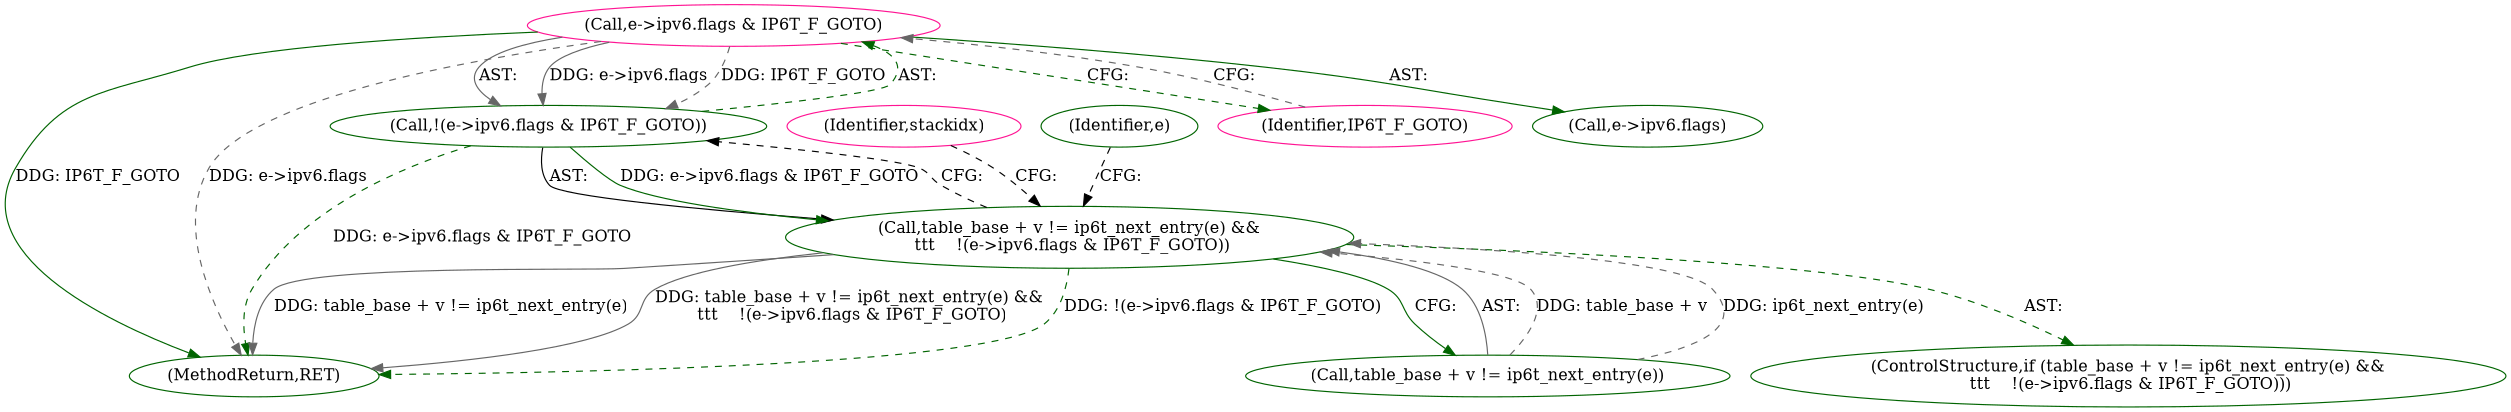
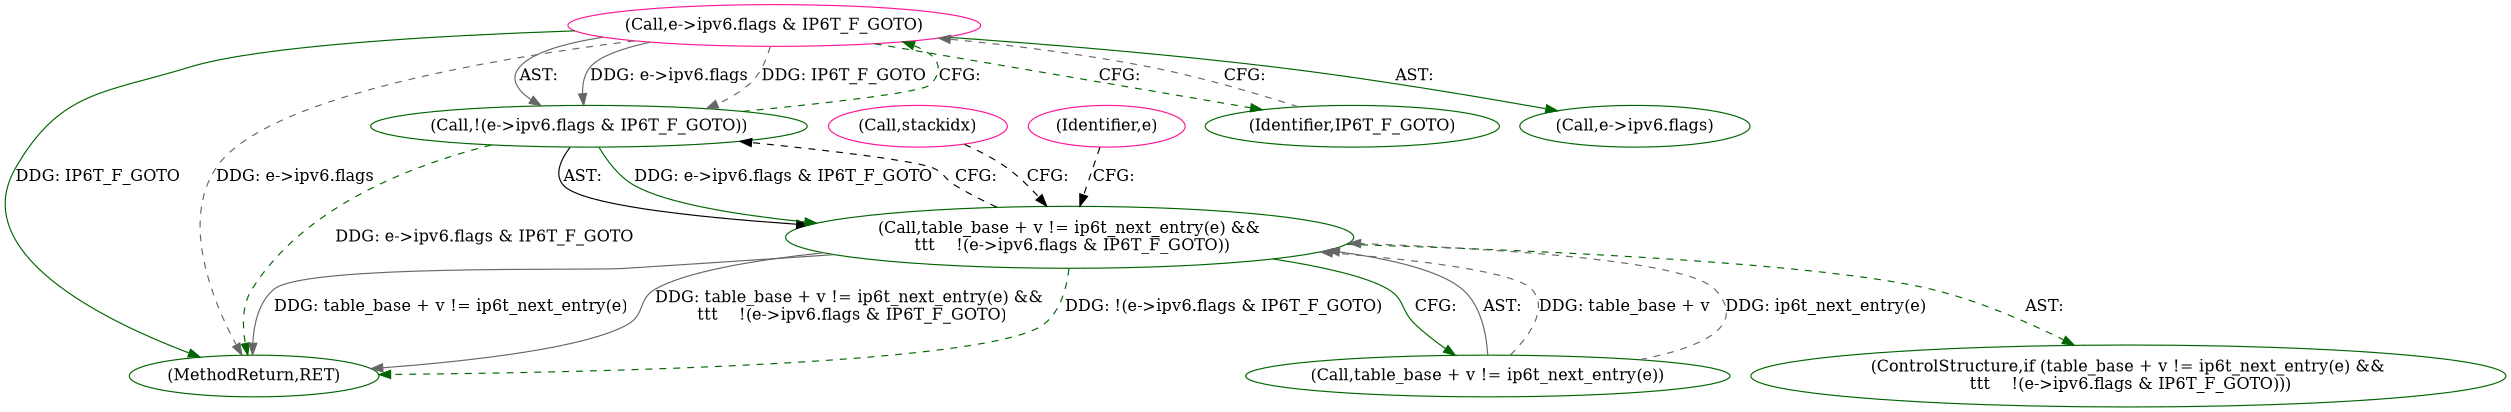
edge "(Call,!(e->ipv6.flags & IP6T_F_GOTO))" -> "(Call,e->ipv6.flags & IP6T_F_GOTO)": label "AST: " -> "CFG: "
node "(Identifier,stackidx)": label "(Identifier,stackidx)" -> "(Call,stackidx)"
node "(Identifier,e)": color darkgreen -> deeppink
node "(Identifier,IP6T_F_GOTO)": color deeppink -> darkgreen
